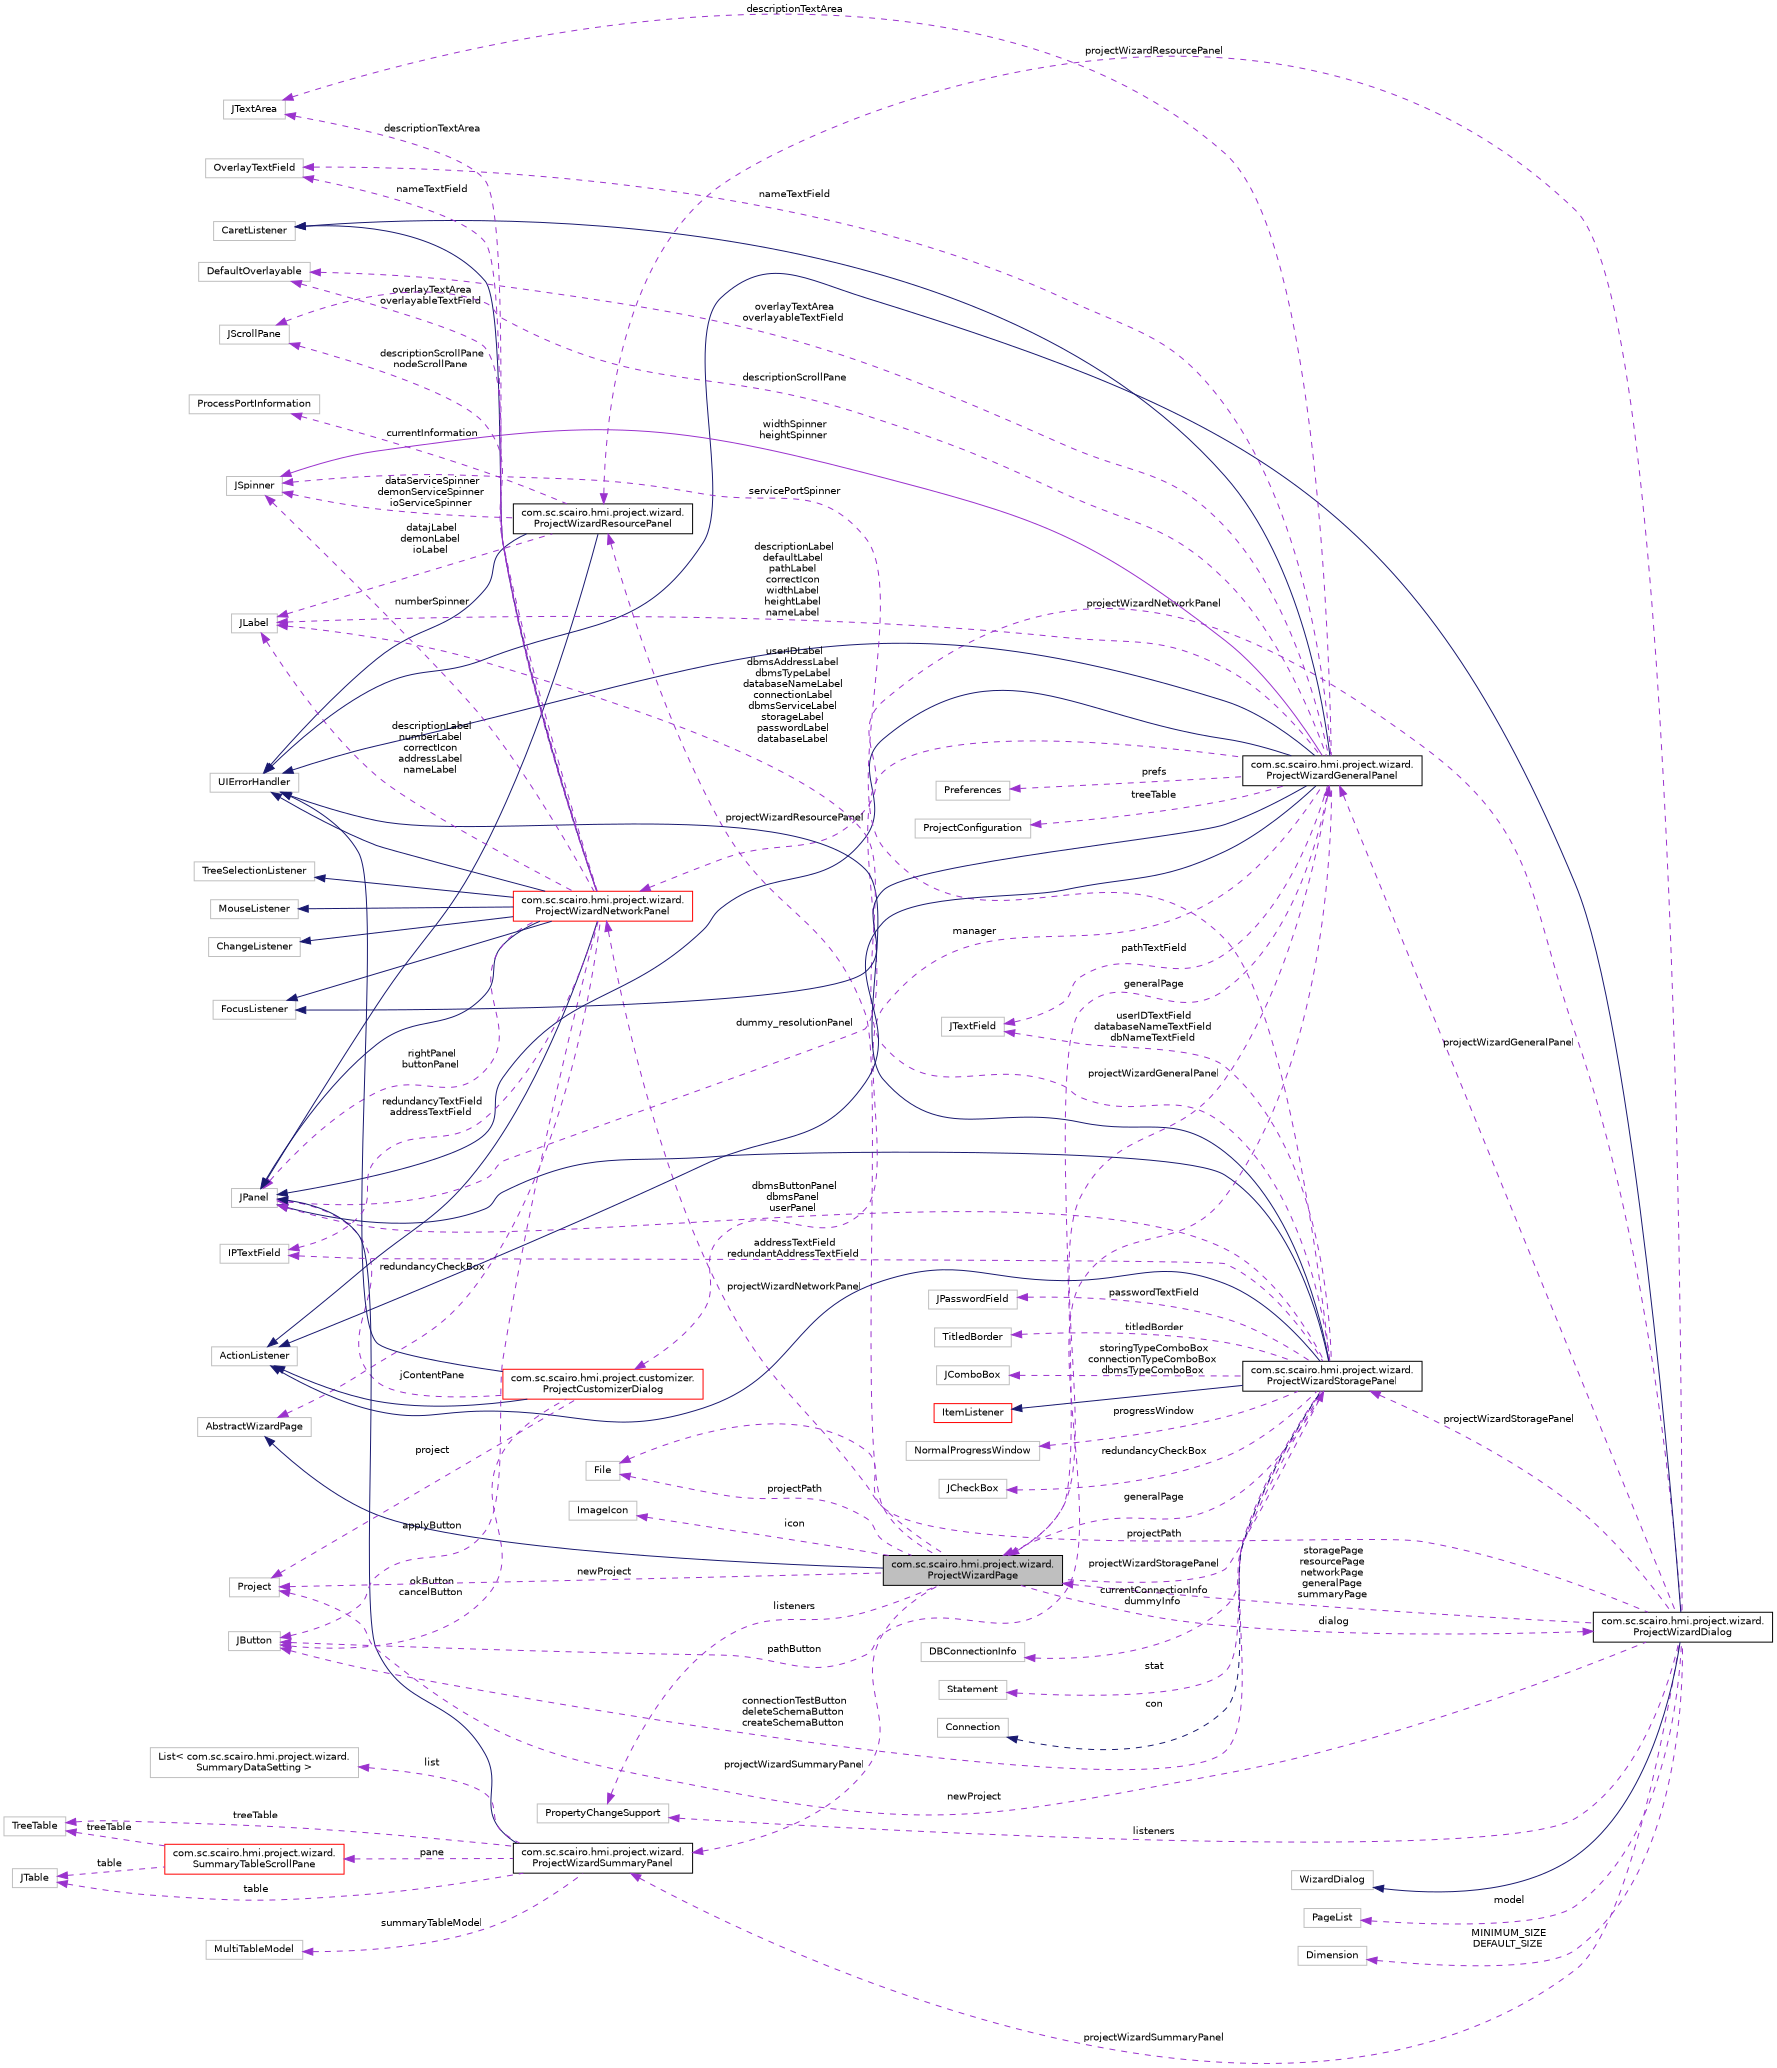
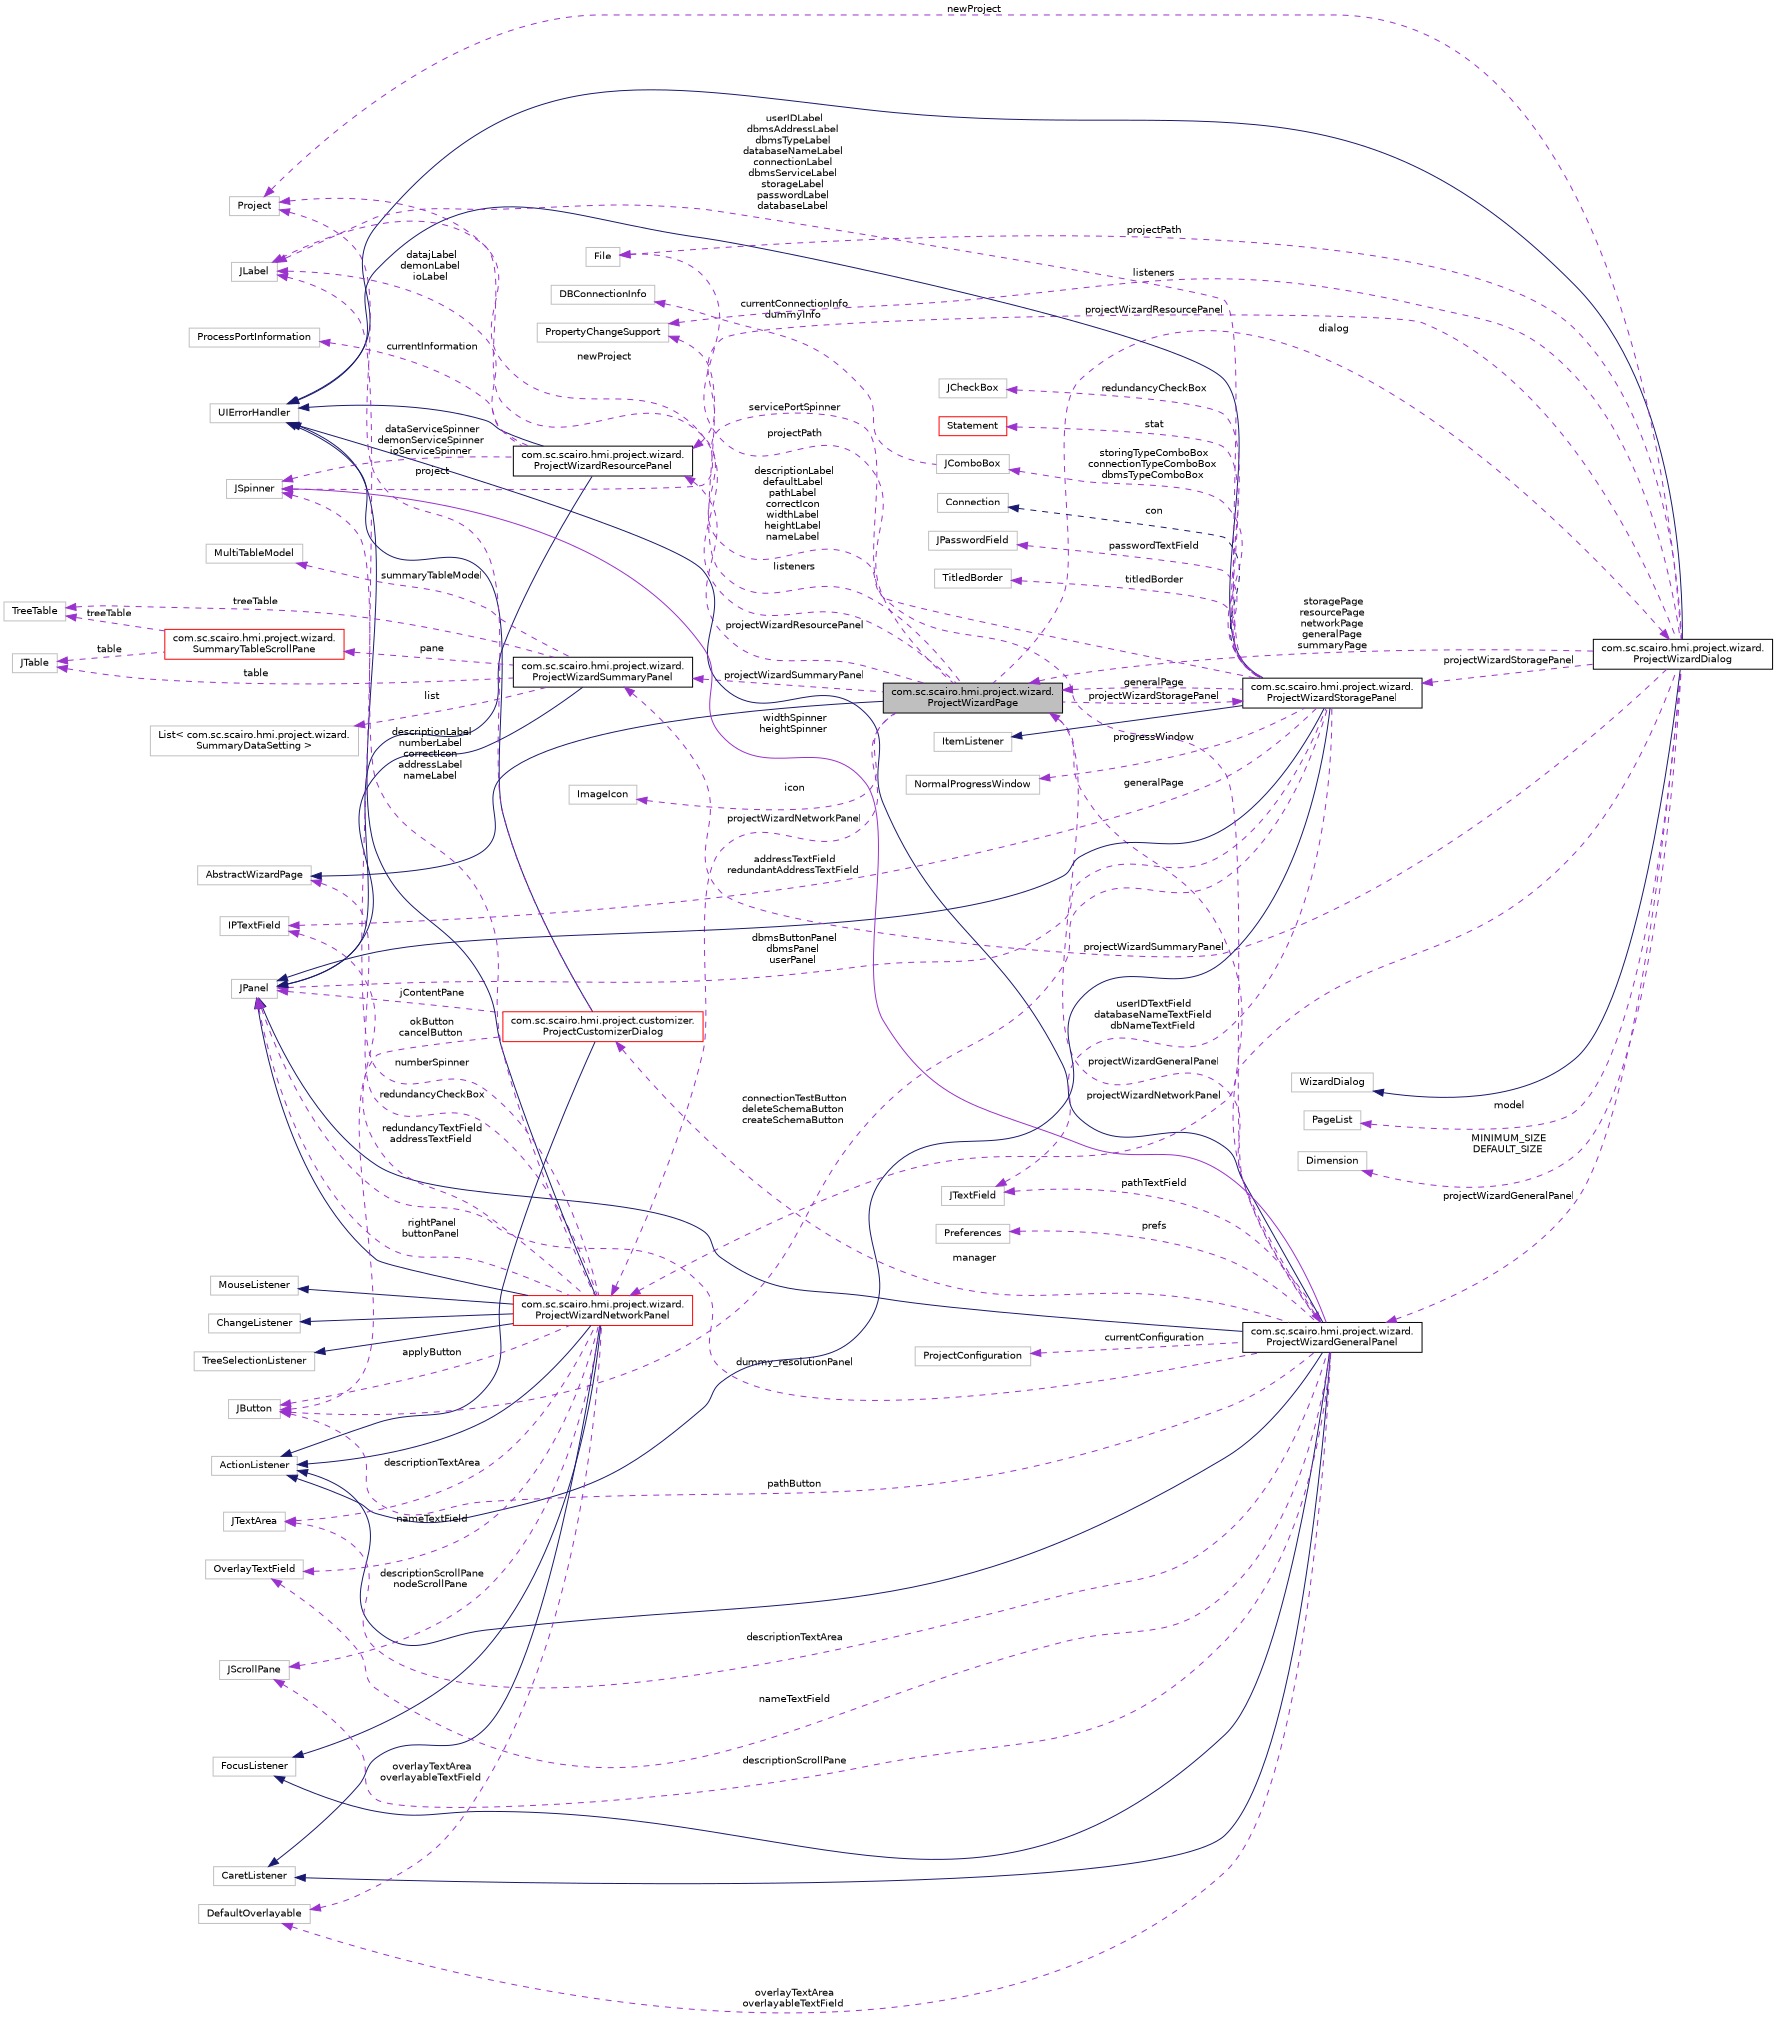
edge "com.sc.scairo.hmi.project.wizard. ProjectWizardGeneralPanel" -> "ProjectConfiguration": label " treeTable" -> " currentConfiguration"
node "ItemListener": color red -> grey75
edge "com.sc.scairo.hmi.project.wizard. ProjectWizardStoragePanel" -> "DBConnectionInfo": now "JComboBox" -> "DBConnectionInfo"
node "Statement": color grey75 -> red
